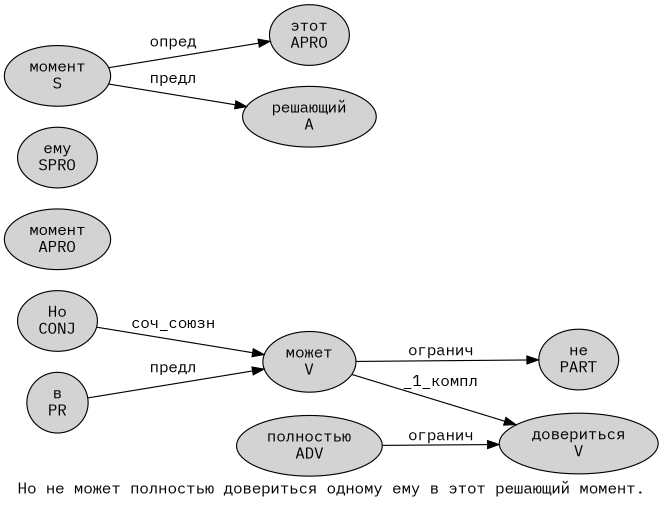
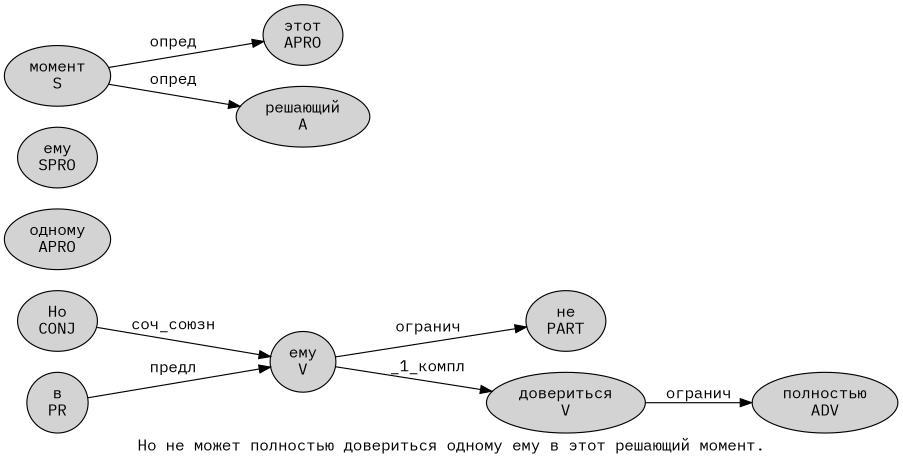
edge "момент S" -> "решающий A": label "предл" -> "опред"
node "момент APRO": label "момент APRO" -> "одному APRO"
node "может V": label "может V" -> "ему V"
edge "полностью ADV" -> "довериться V": reversed
